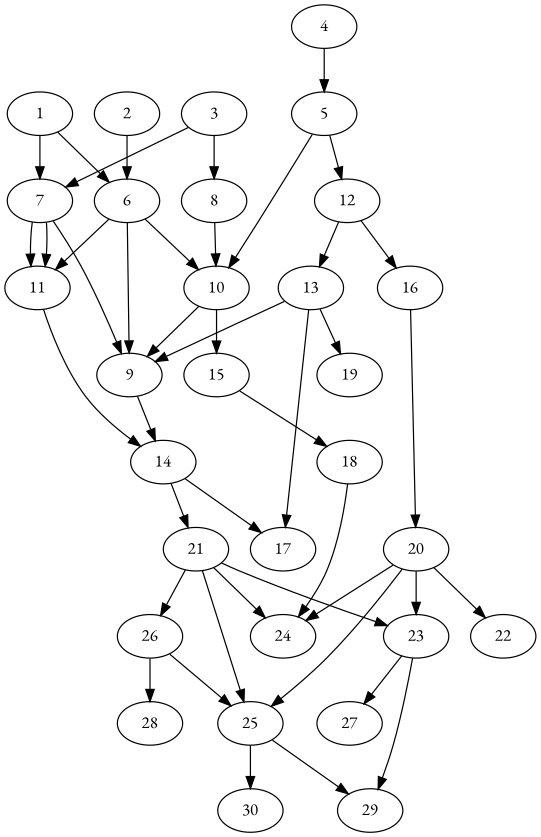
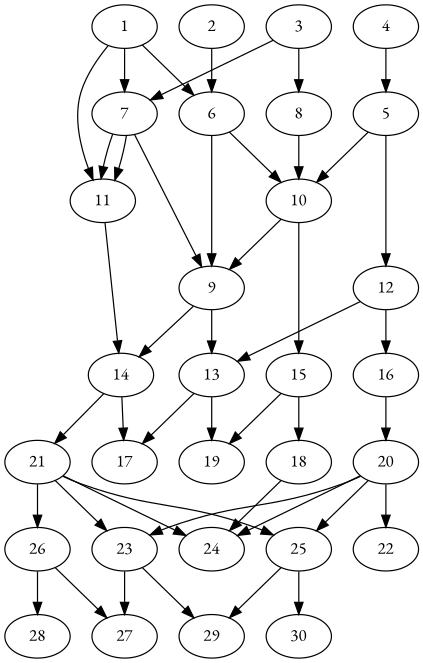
edge "6" -> "11": now "1" -> "11"
edge "13" -> "9": reversed
edge "15" -> "19": added
edge "26" -> "25": now "26" -> "27"
